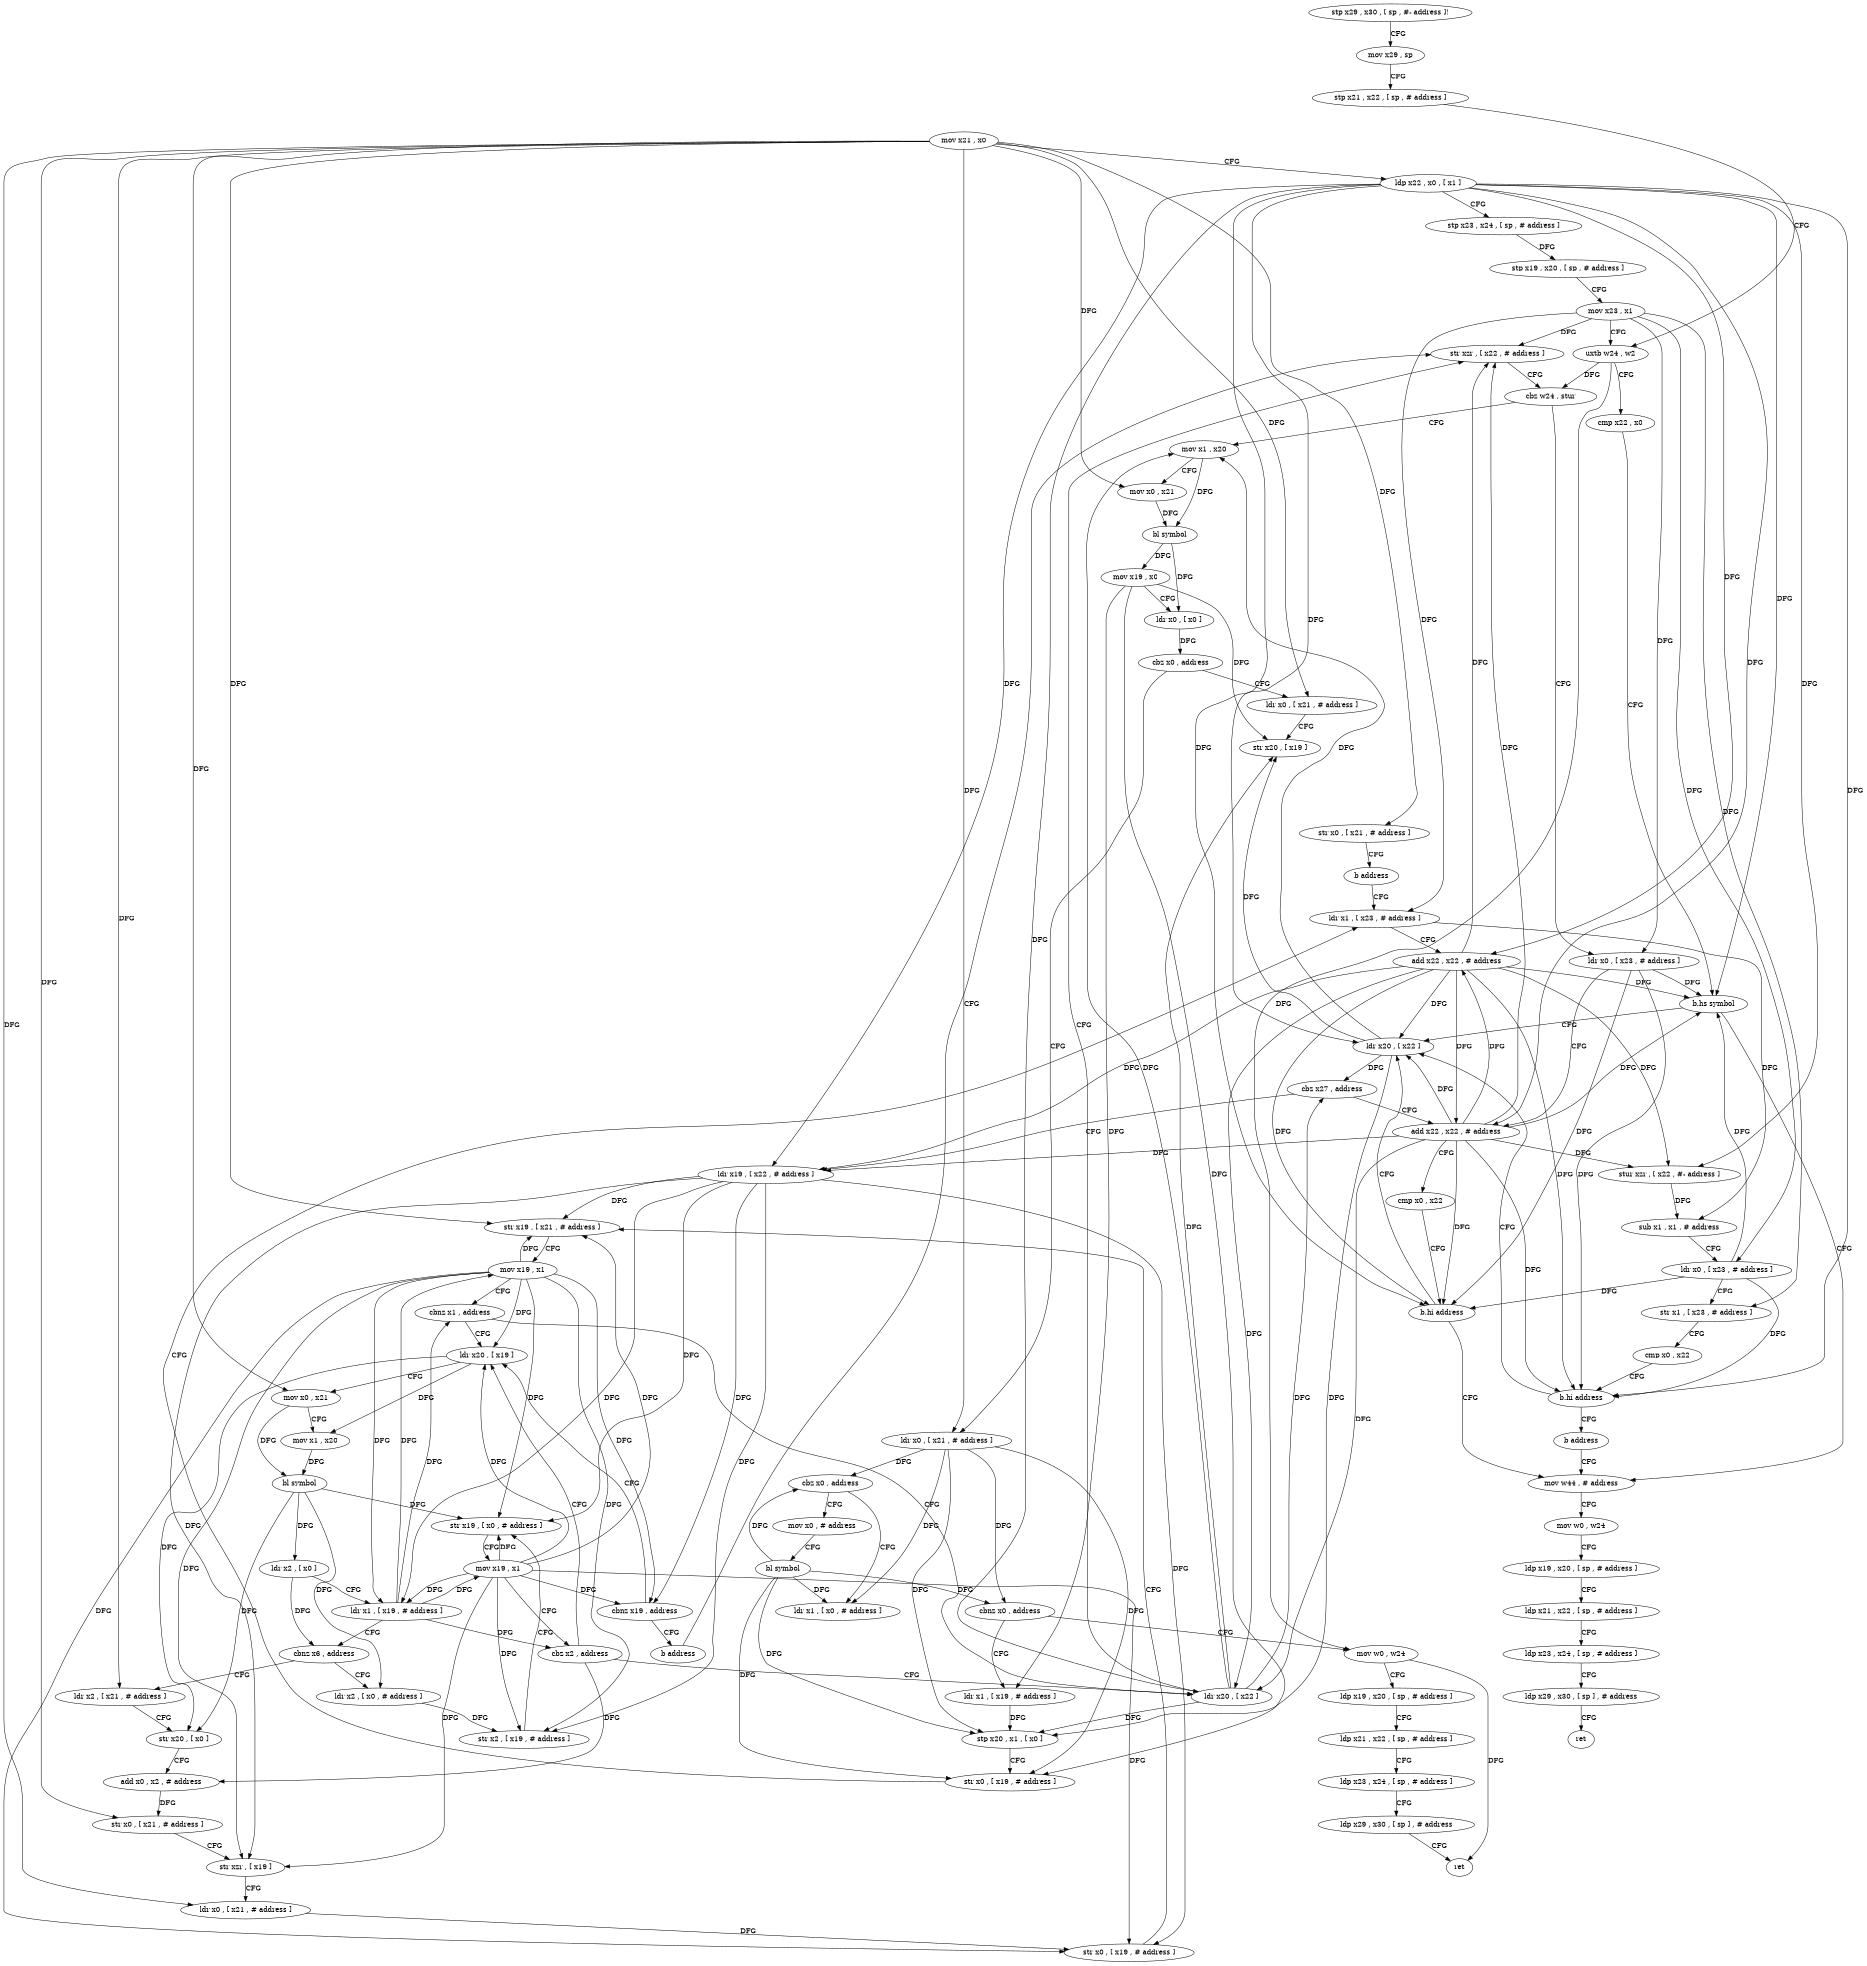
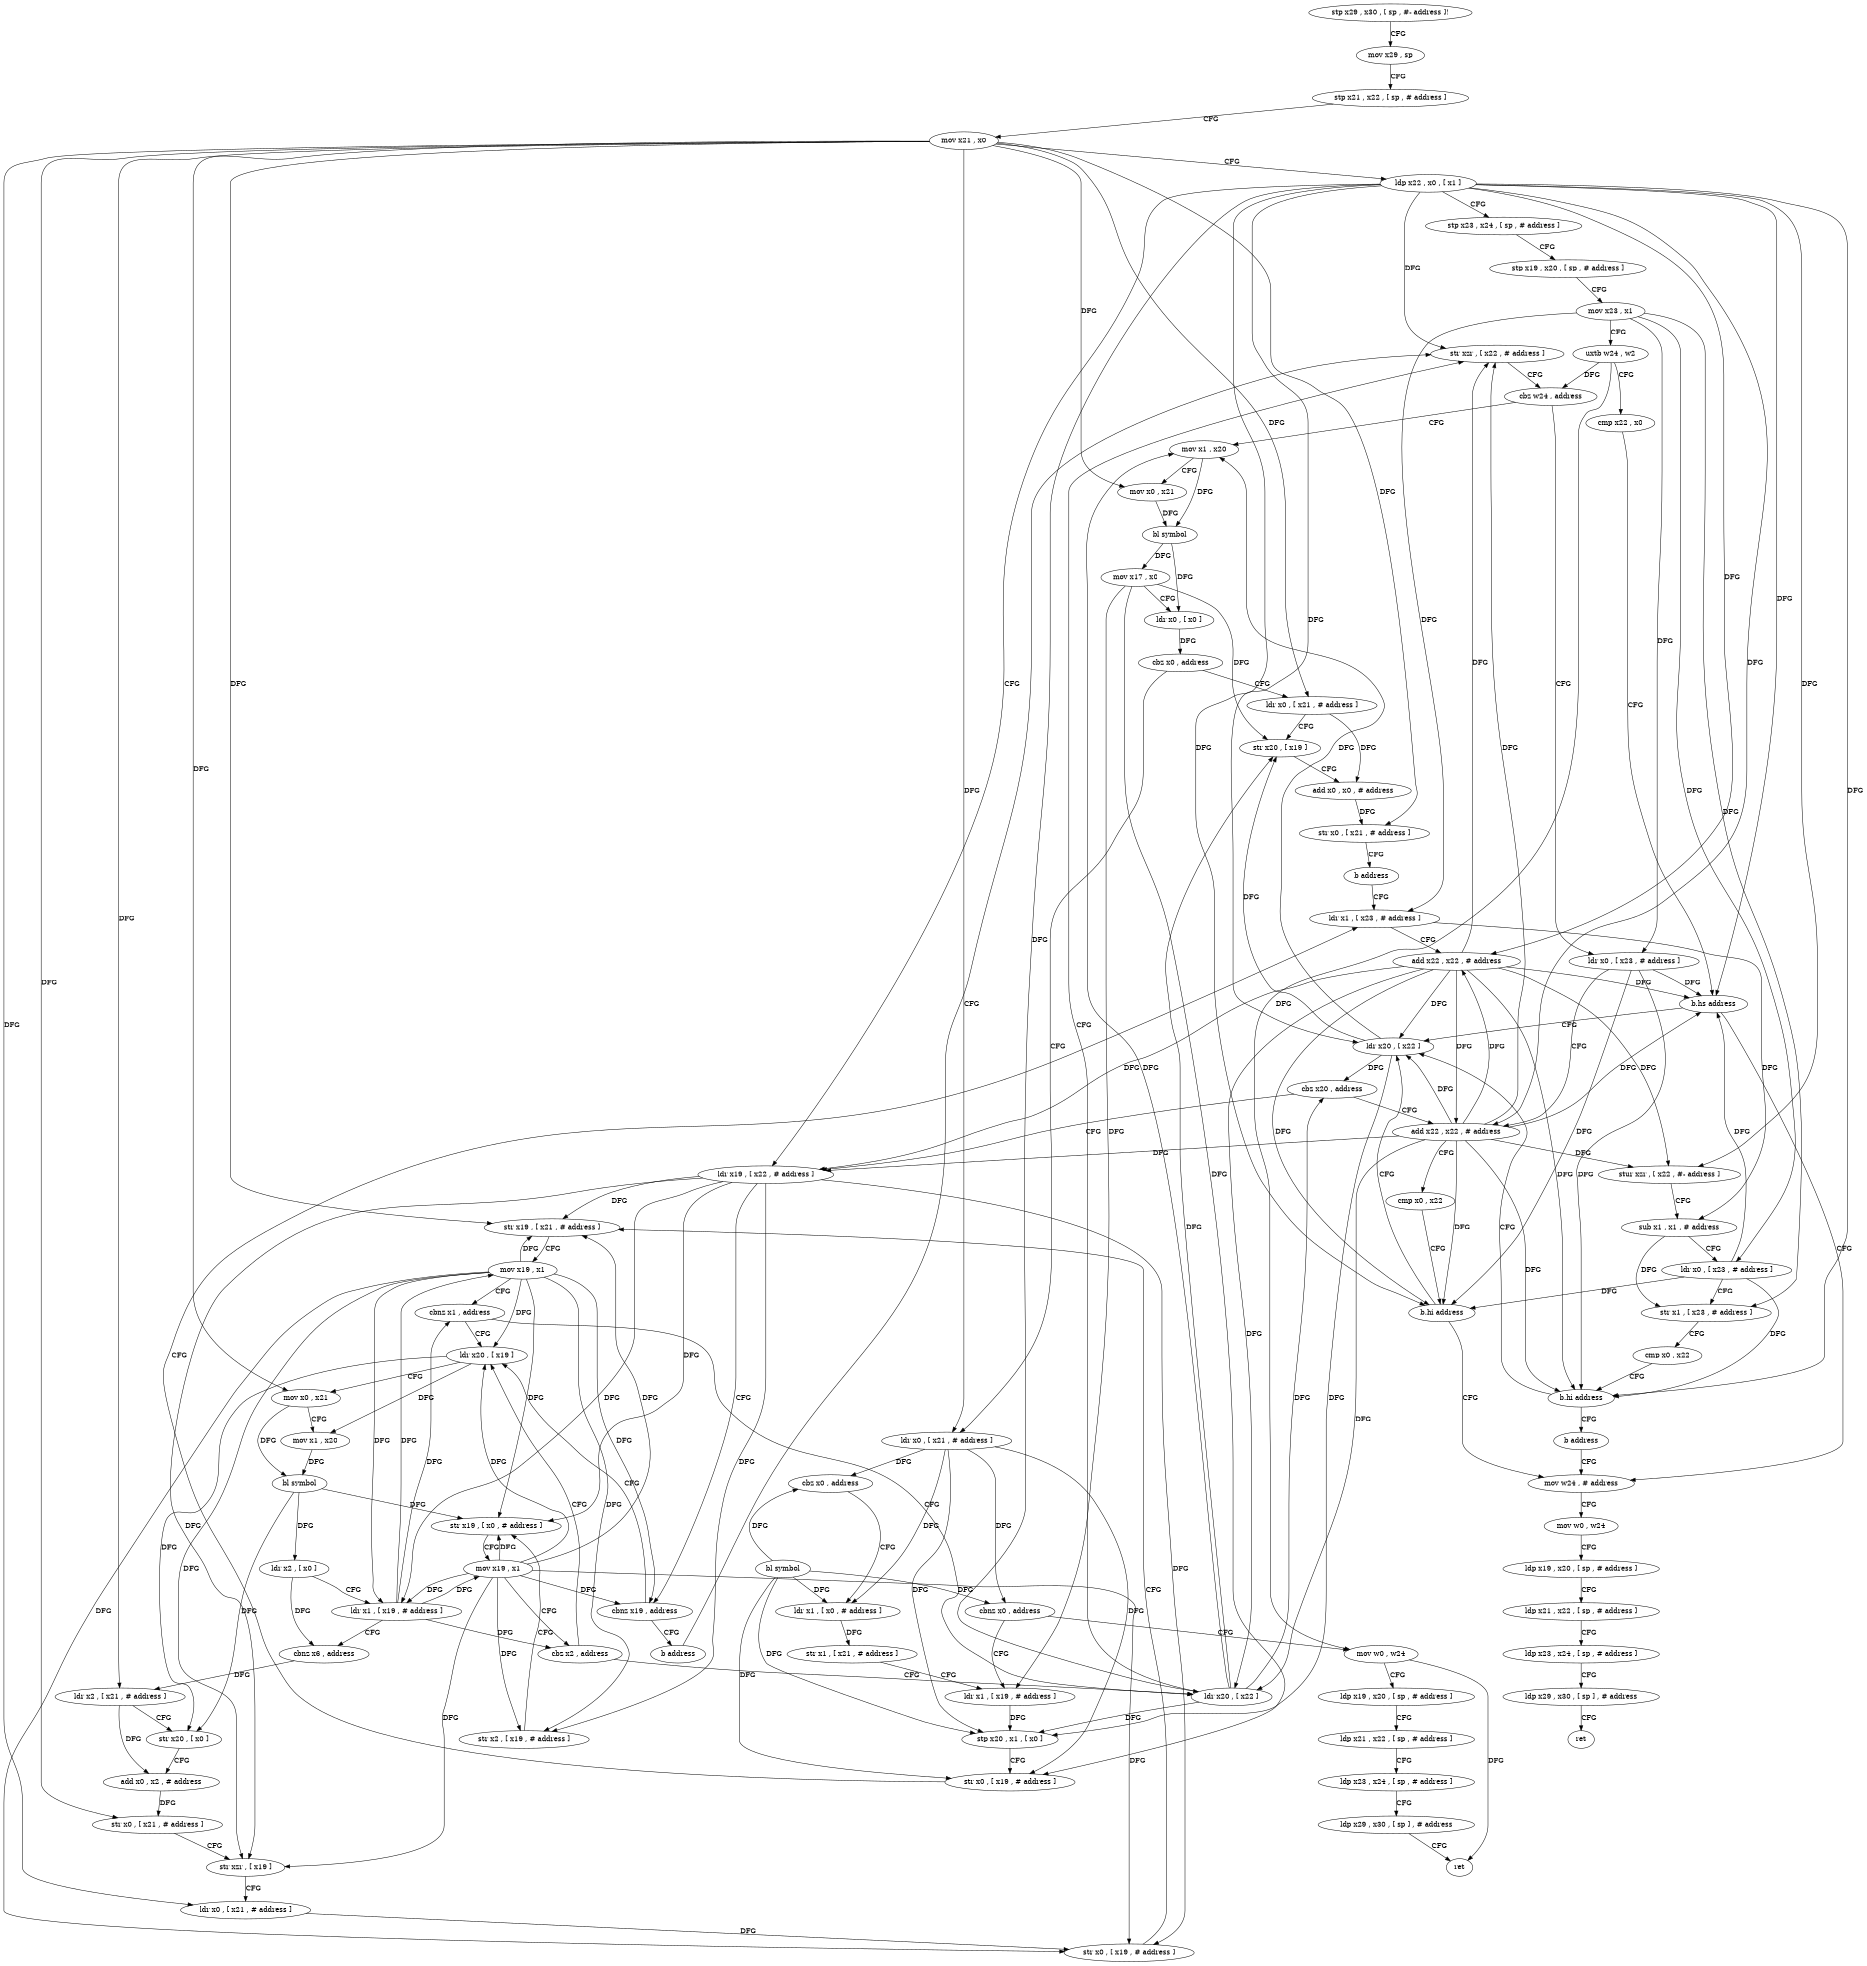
edge "stp x21 , x22 , [ sp , # address ]" -> "uxtb w24 , w2": now "stp x21 , x22 , [ sp , # address ]" -> "mov x21 , x0"
edge "stp x23 , x24 , [ sp , # address ]" -> "stp x19 , x20 , [ sp , # address ]": label "DFG" -> "CFG"
edge "mov x23 , x1" -> "str xzr , [ x22 , # address ]": now "ldp x22 , x0 , [ x1 ]" -> "str xzr , [ x22 , # address ]"
node "cbz w24 , stur": label "cbz w24 , stur" -> "cbz w24 , address"
node "mov x19 , x0": label "mov x19 , x0" -> "mov x17 , x0"
edge "ldp x22 , x0 , [ x1 ]" -> "ldr x19 , [ x22 , # address ]": label "DFG" -> "CFG"
node "add x0 , x0 , # address": added
node "b.hs symbol": label "b.hs symbol" -> "b.hs address"
node "cbz x27 , address": label "cbz x27 , address" -> "cbz x20 , address"
edge "stur xzr , [ x22 , #- address ]" -> "sub x1 , x1 , # address": label "DFG" -> "CFG"
edge "sub x1 , x1 , # address" -> "str x1 , [ x23 , # address ]": added, label "DFG"
edge "ldr x19 , [ x22 , # address ]" -> "cbnz x19 , address": label "DFG" -> "CFG"
node "mov w44 , # address": label "mov w44 , # address" -> "mov w24 , # address"
node "mov x0 , # address": removed
node "str x1 , [ x21 , # address ]": added
edge "cbnz x6 , address" -> "ldr x2 , [ x21 , # address ]": label "CFG" -> "DFG"
node "ldr x2 , [ x0 , # address ]": removed
edge "cbz x2 , address" -> "add x0 , x2 , # address": now "ldr x2 , [ x21 , # address ]" -> "add x0 , x2 , # address"
